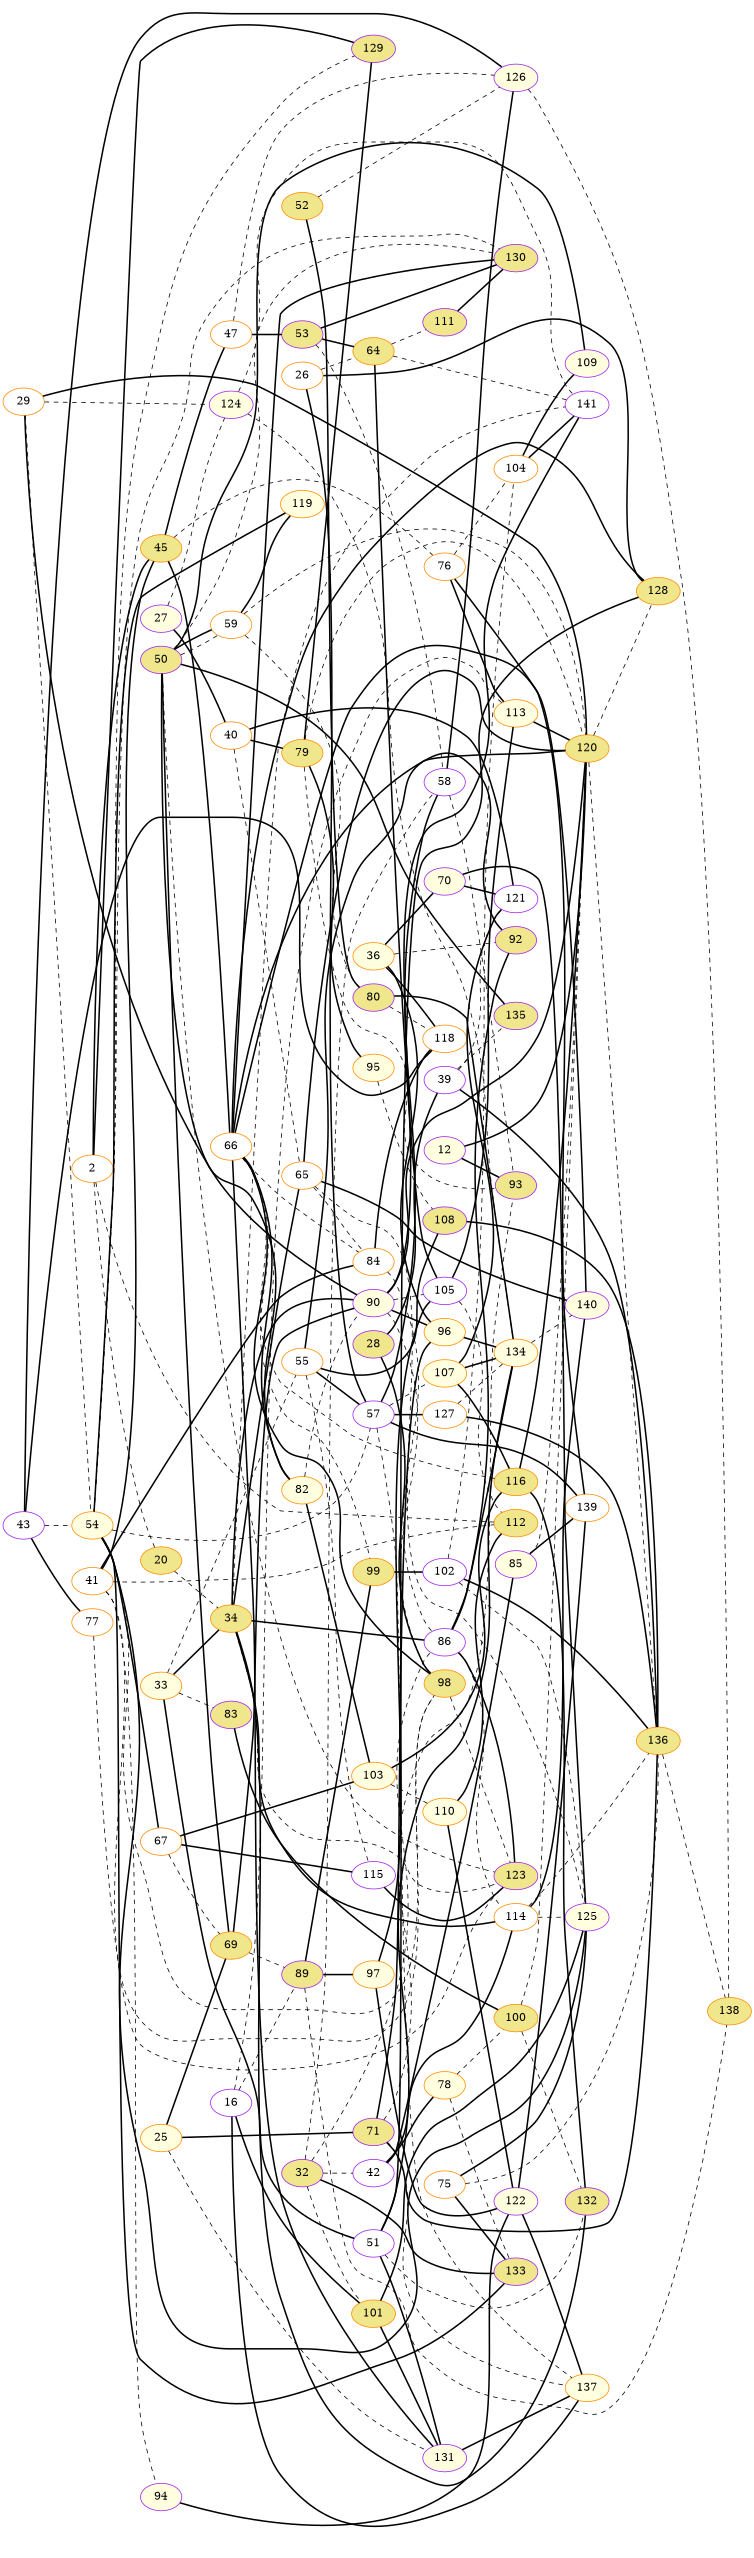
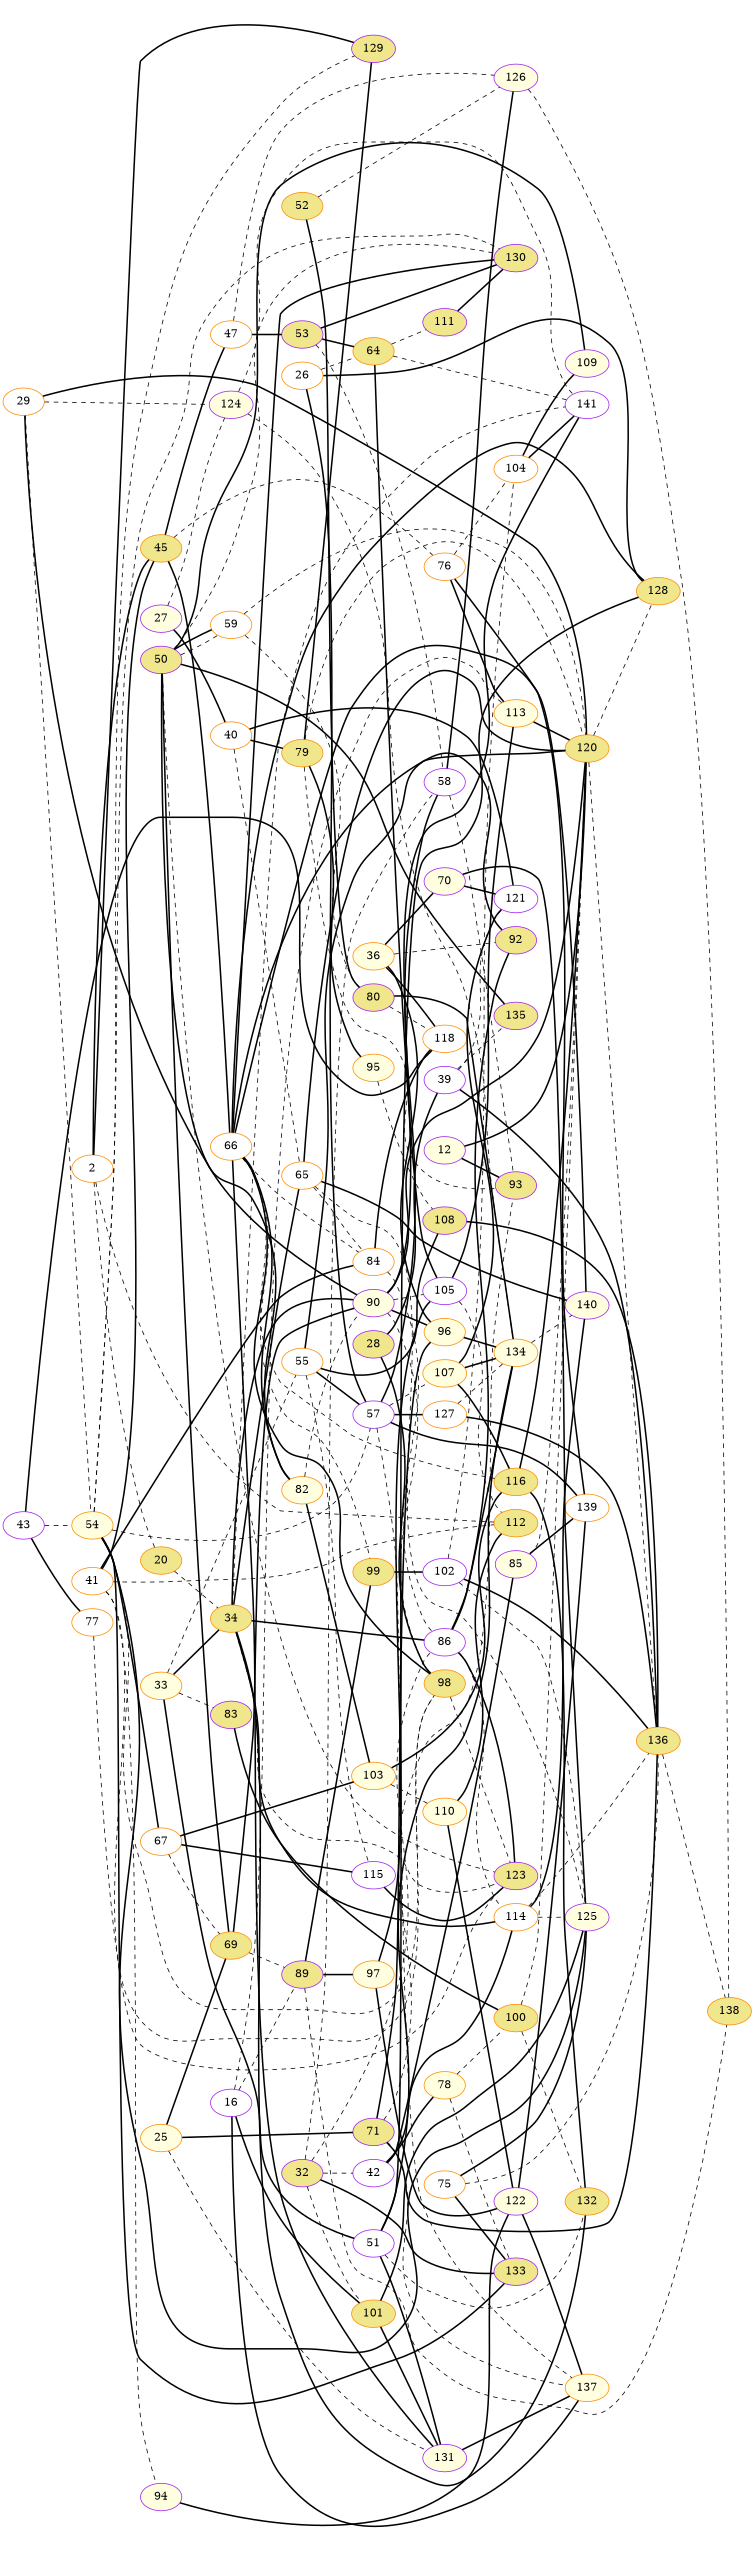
node "119": removed
edge "126" -- "43": removed
node "132": color purple -> darkorange
